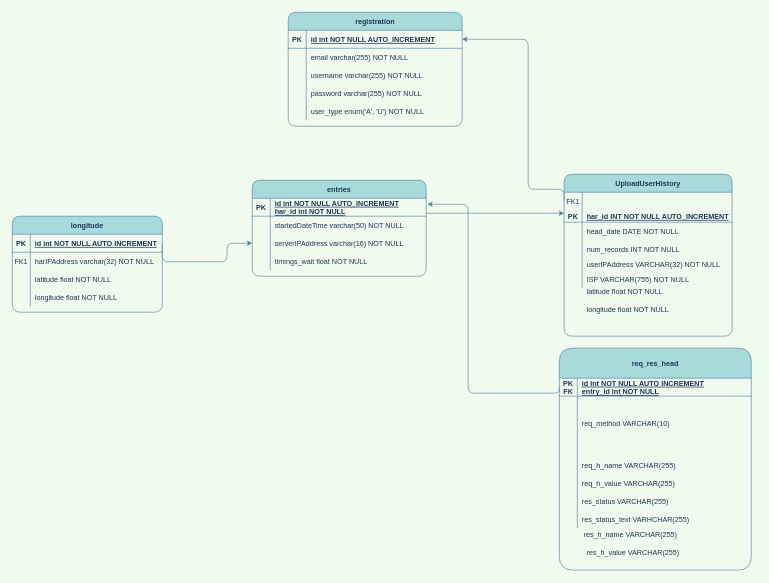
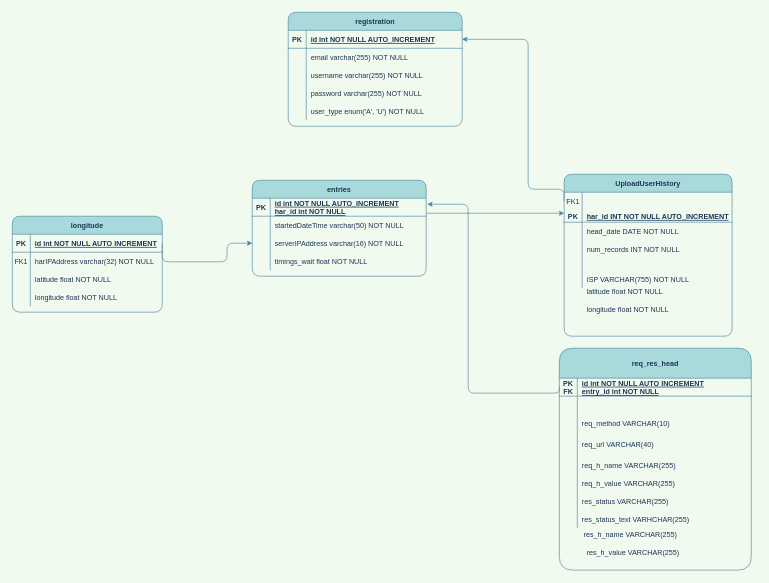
node "userIPAddress VARCHAR(32) NOT NULL": removed
node "req_url VARCHAR(40)": added
